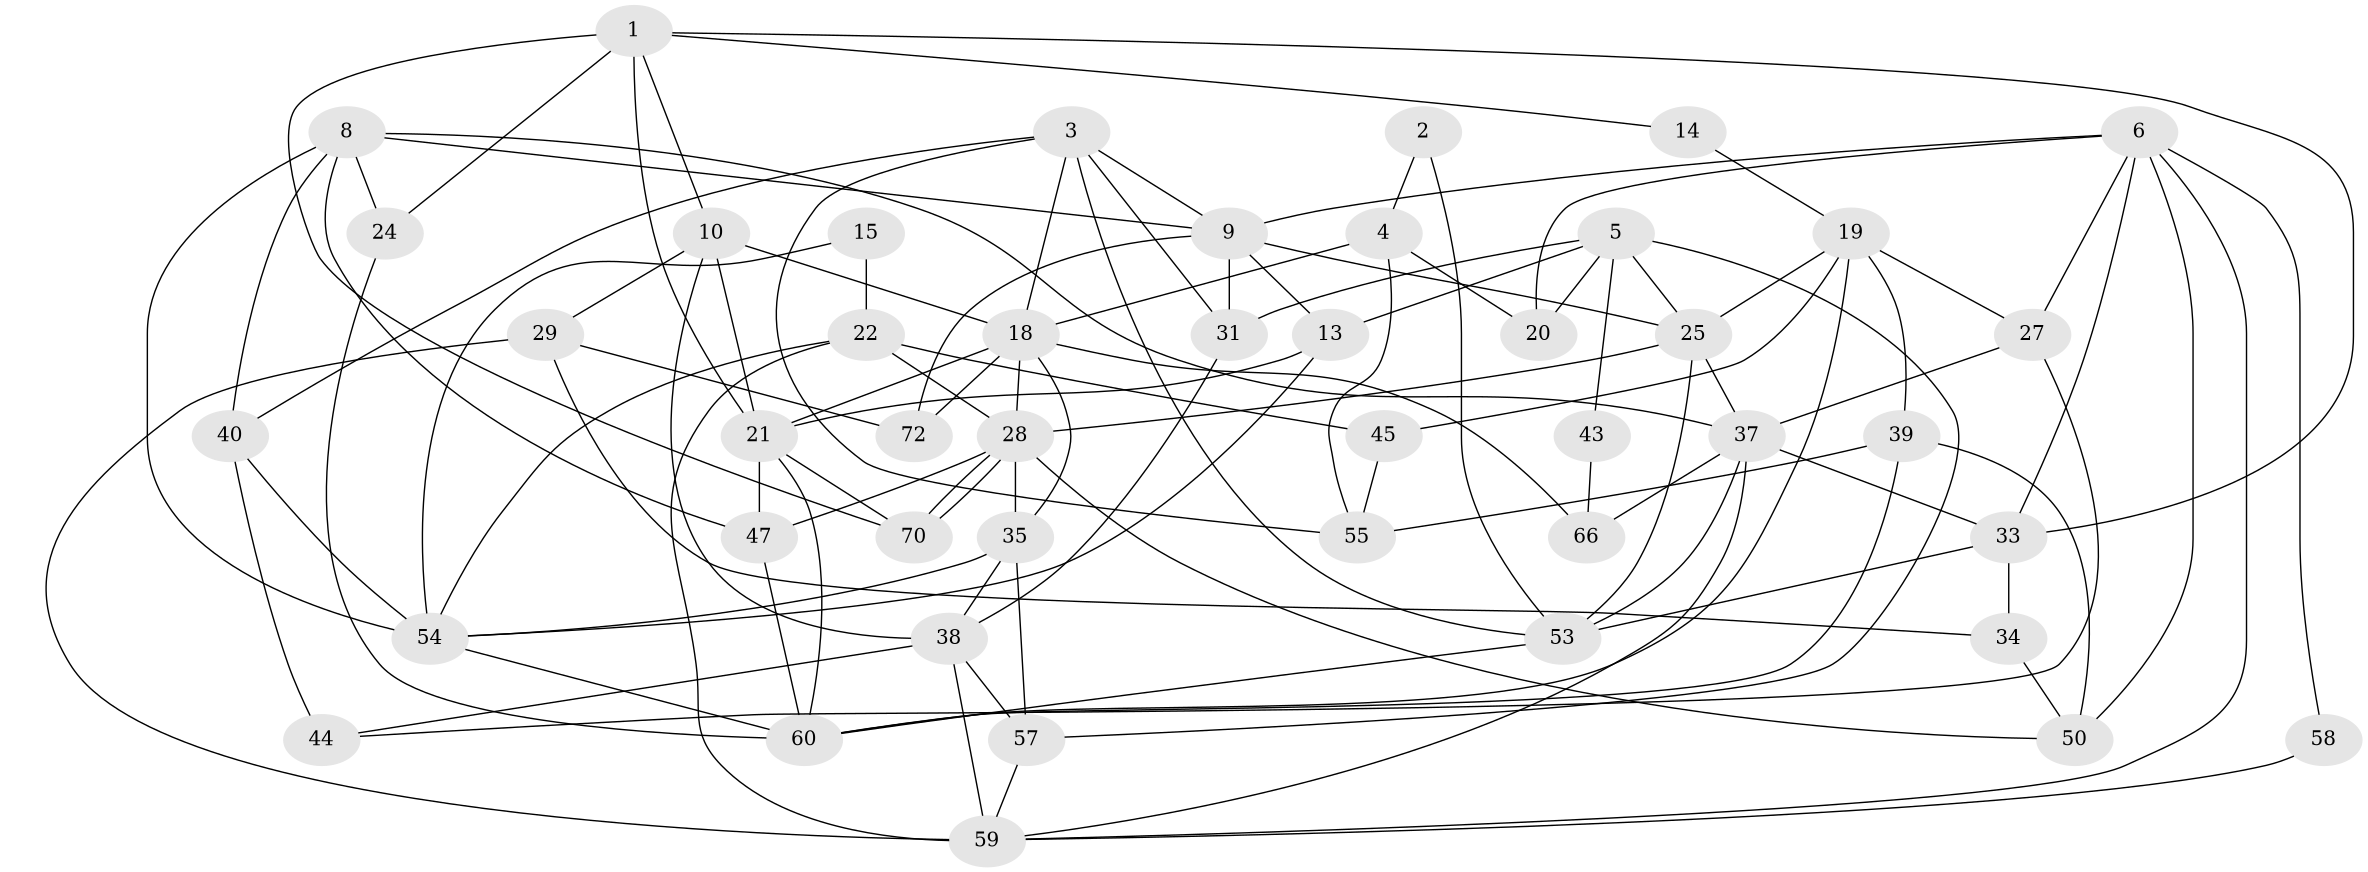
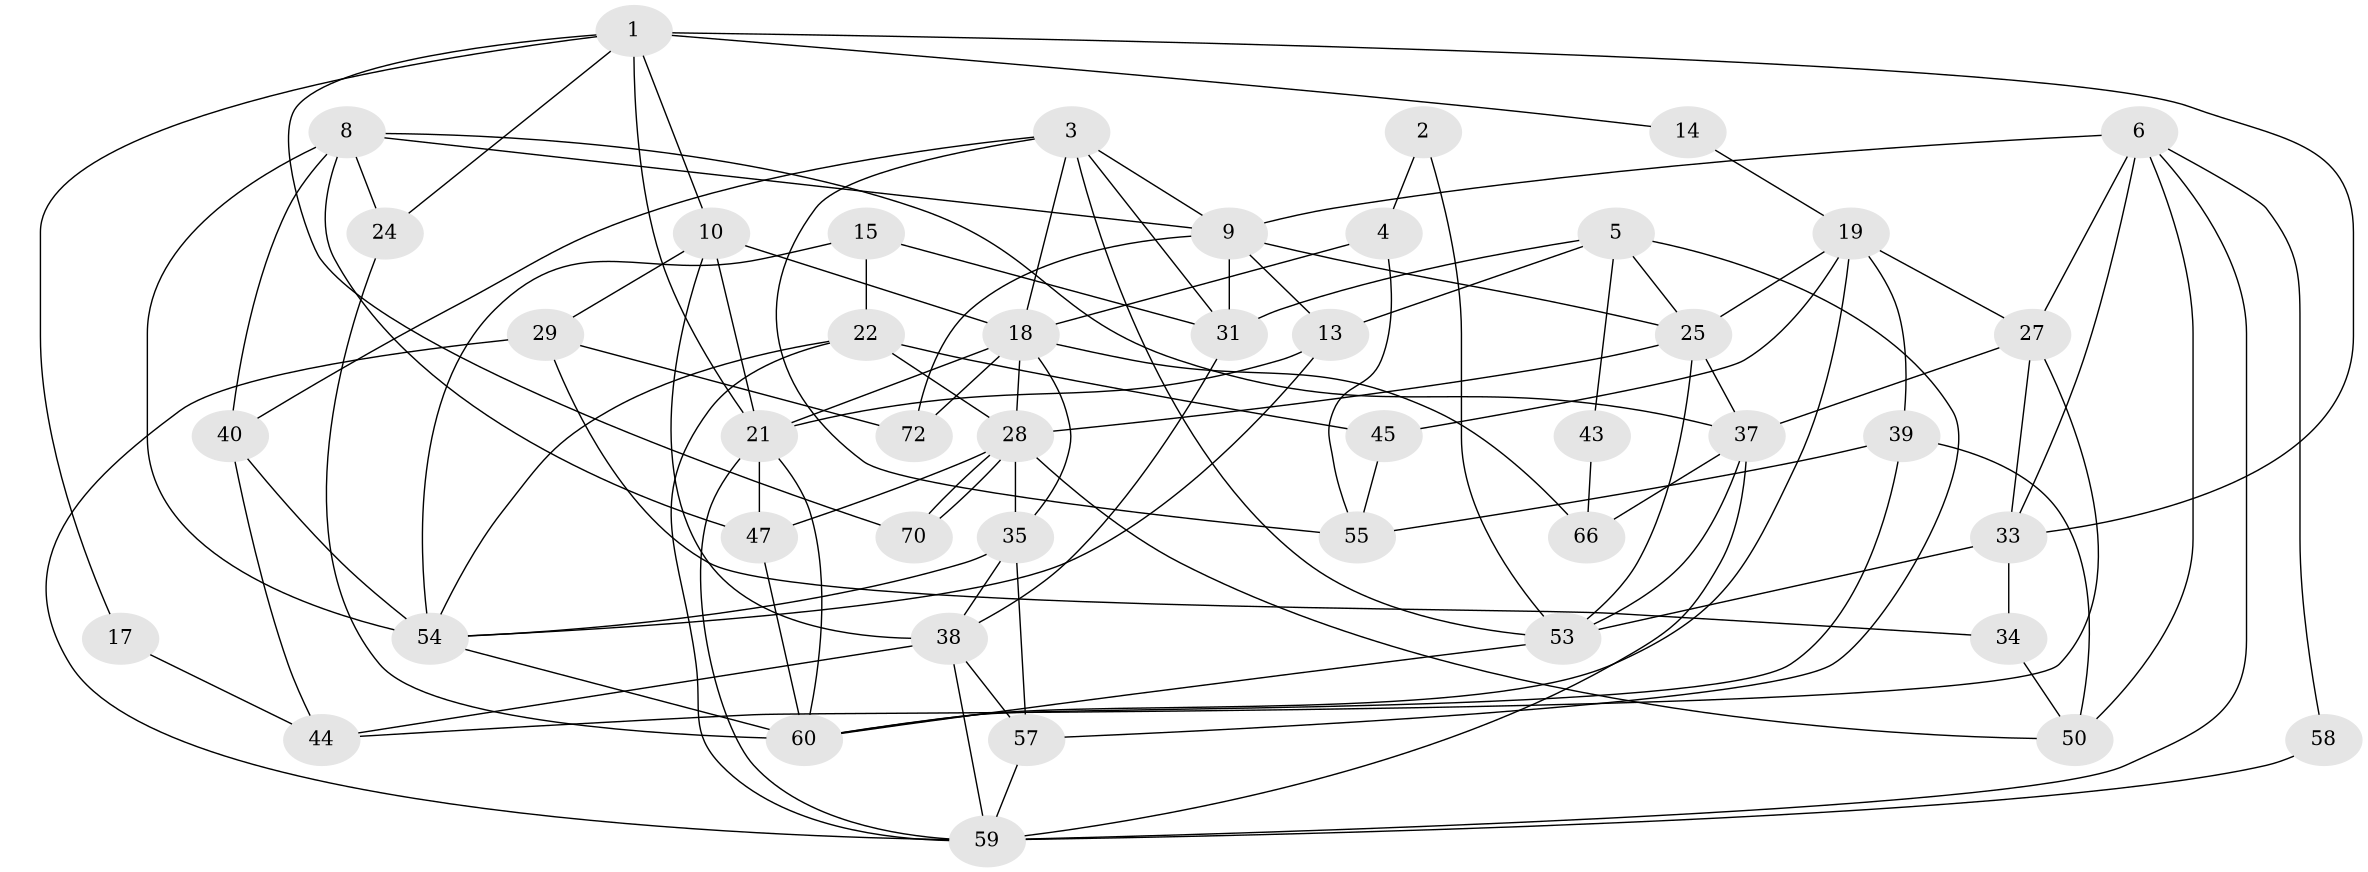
edge "15" -- "31": added
node "20": removed
edge "21" -- "70": now "21" -- "59"
edge "37" -- "33": now "27" -- "33"
node "17": added
